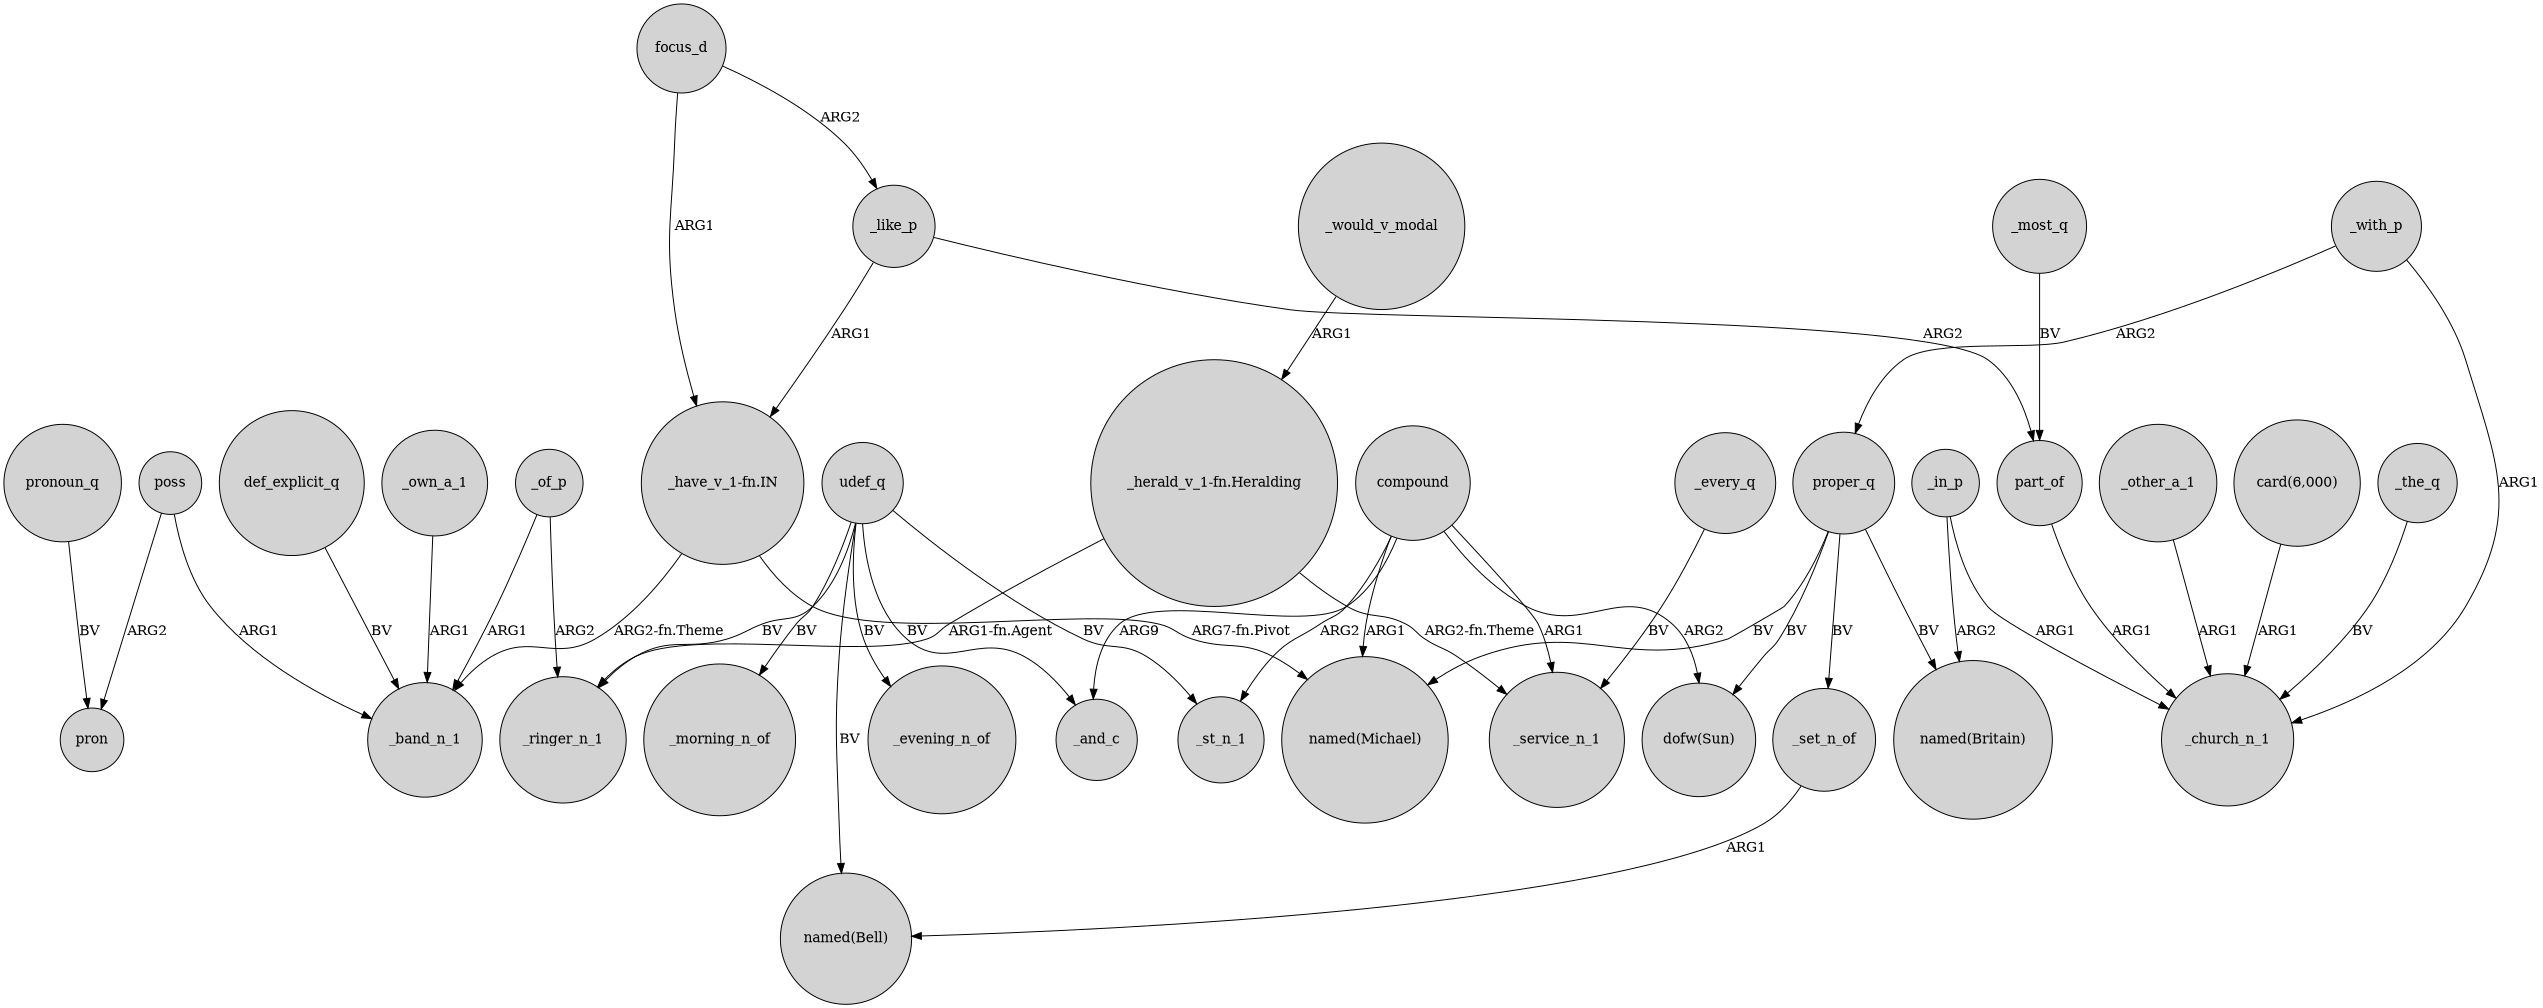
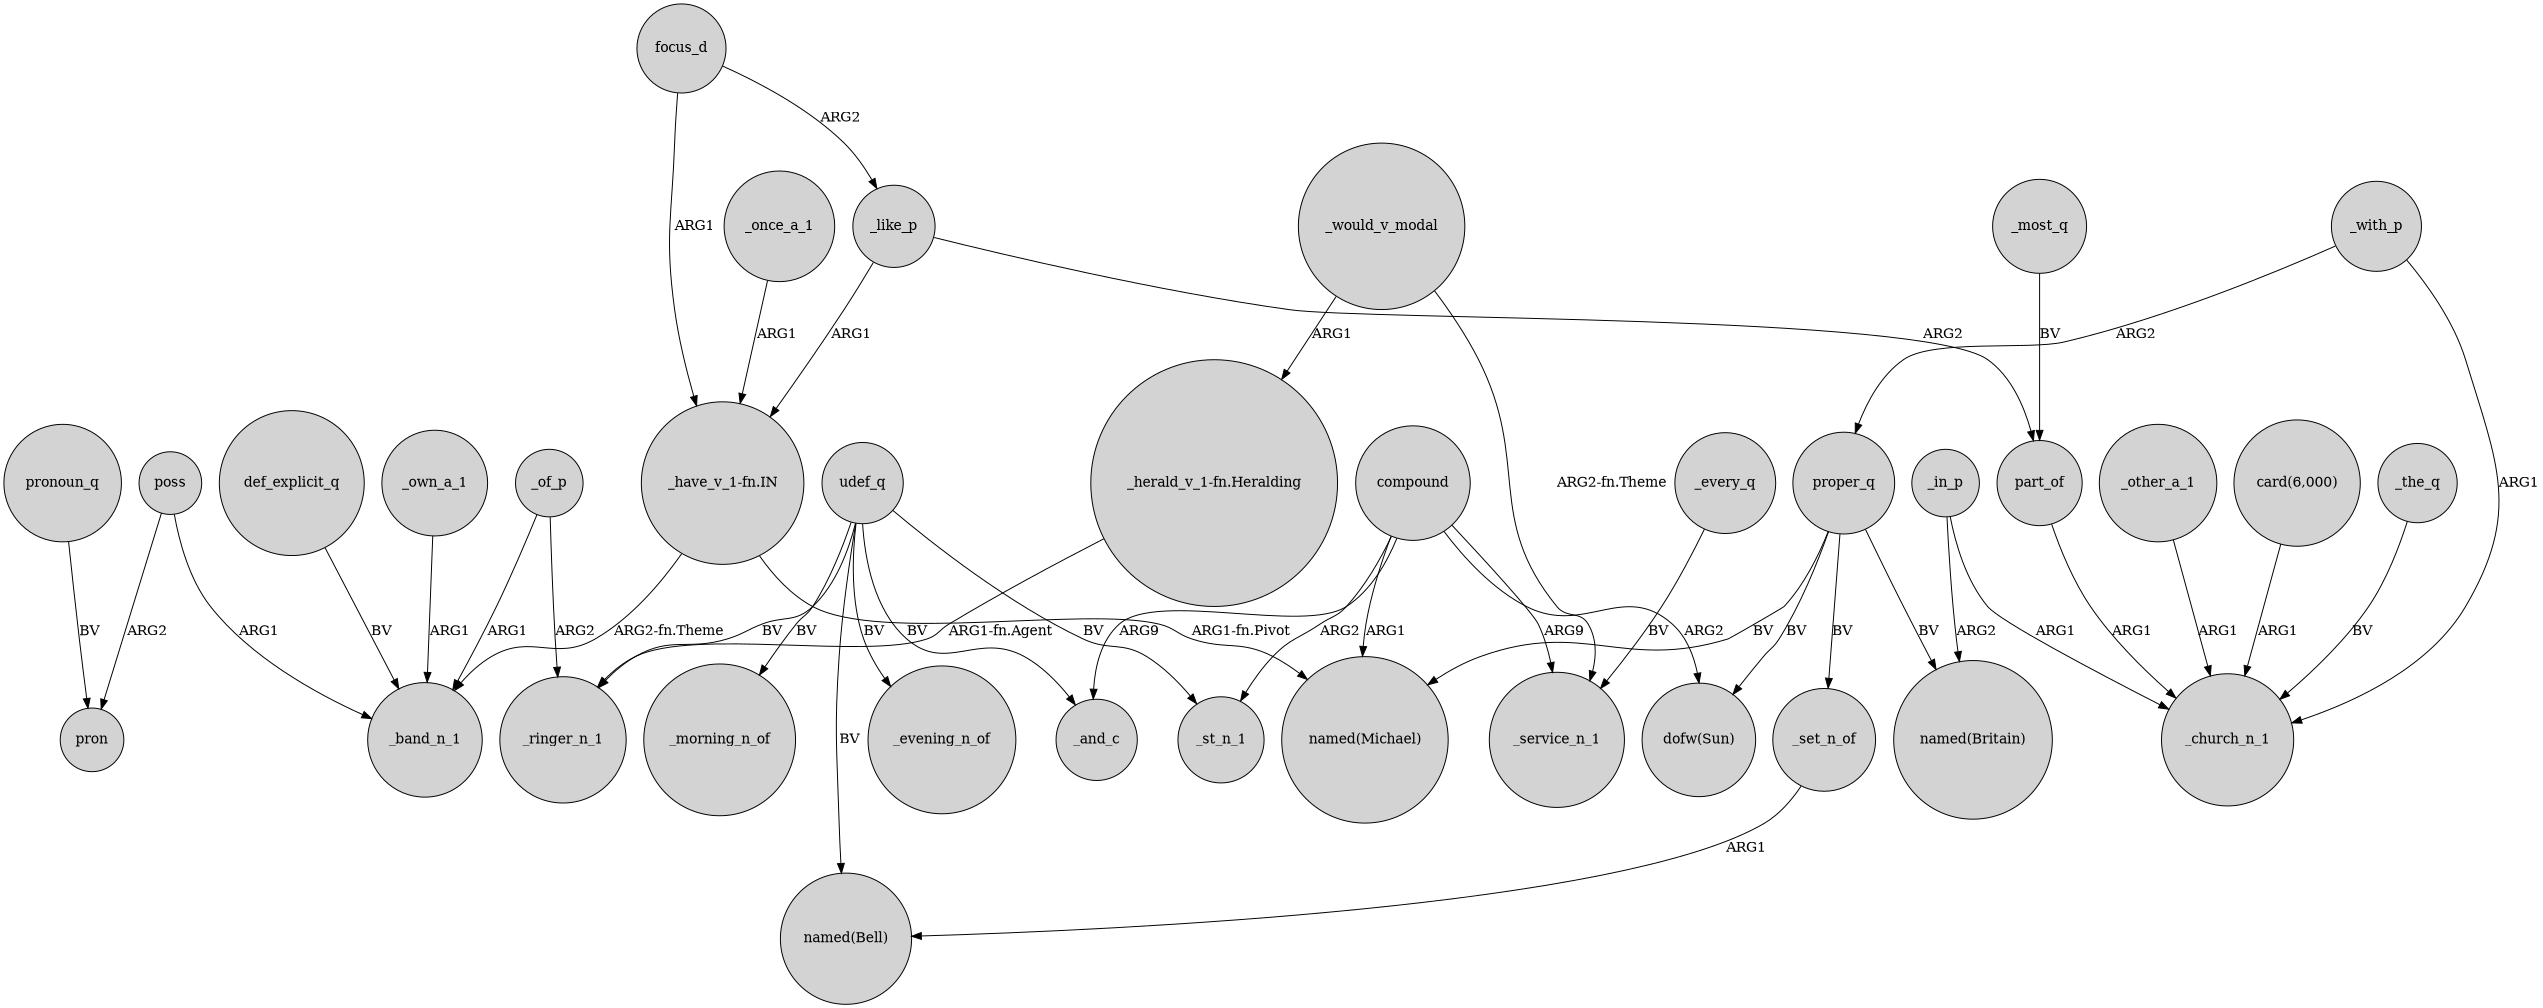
node "_once_a_1": added
edge "_herald_v_1-fn.Heralding" -> "_service_n_1": now "_would_v_modal" -> "_service_n_1"
edge "_have_v_1-fn.IN" -> "named(Michael)": label "ARG7-fn.Pivot" -> "ARG1-fn.Pivot"
edge "compound" -> "_service_n_1": label "ARG1" -> "ARG9"
